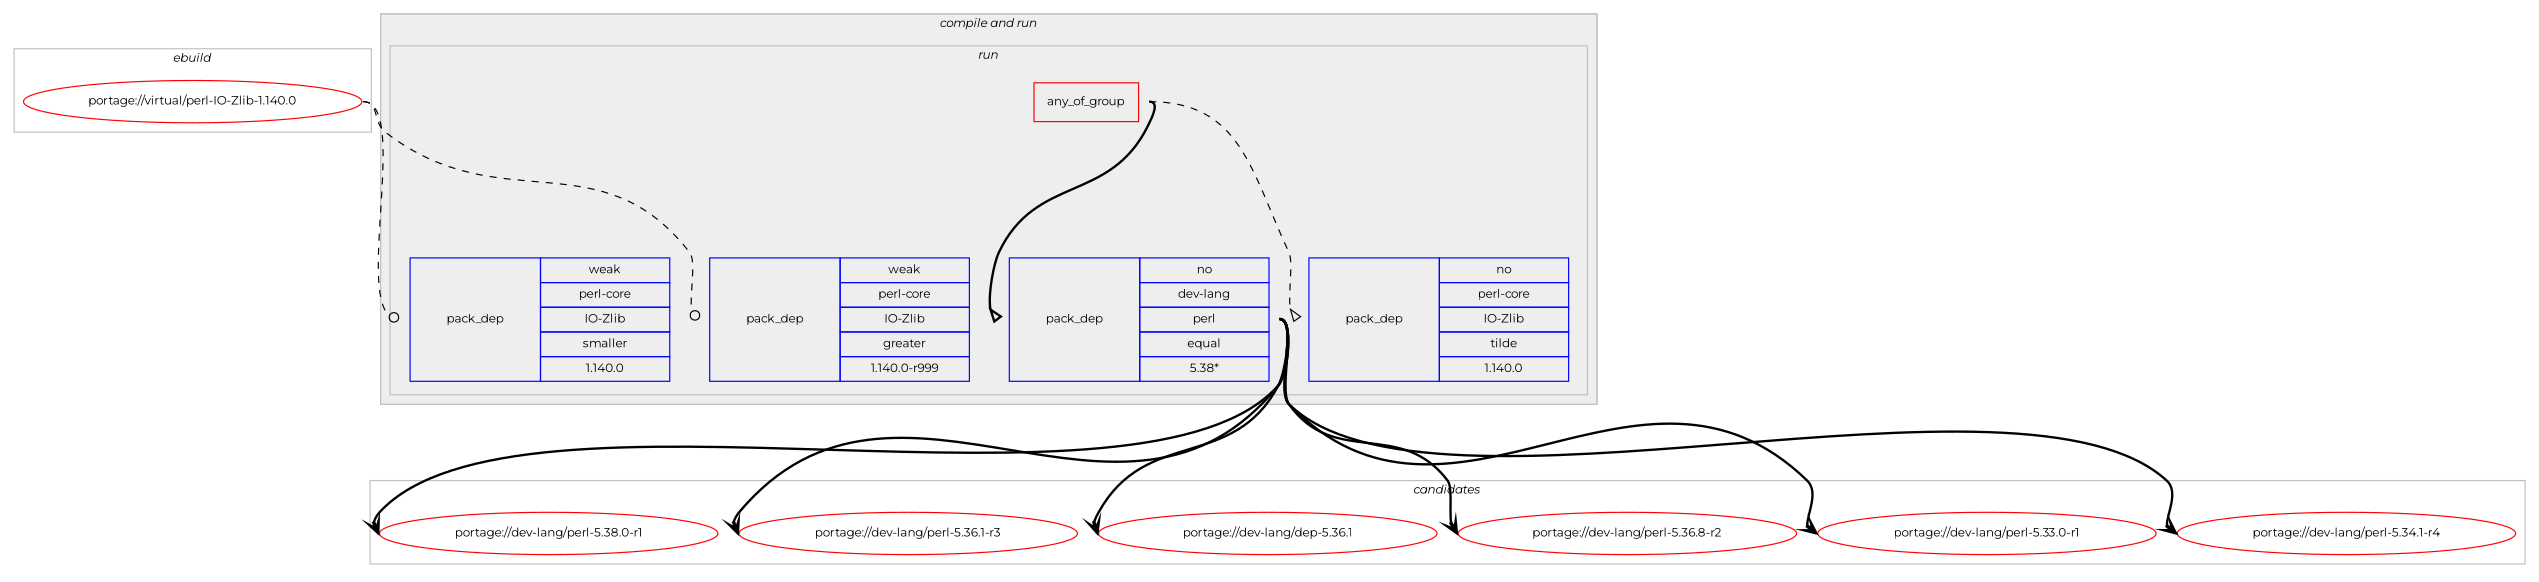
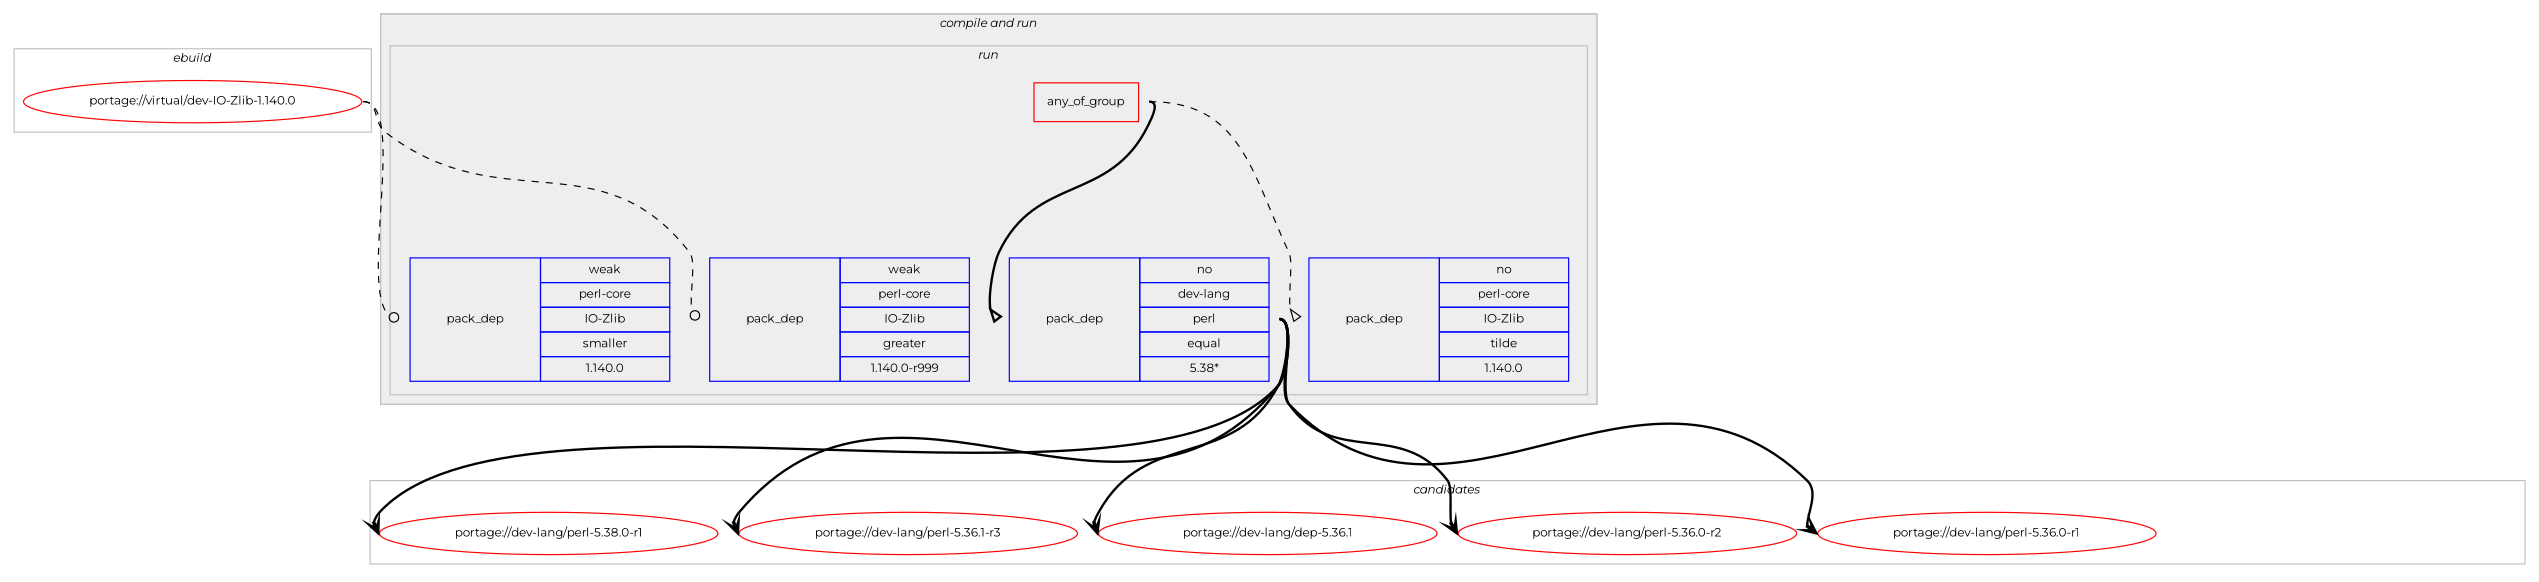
node "portage://virtual/perl-IO-Zlib-1.140.0": label "portage://virtual/perl-IO-Zlib-1.140.0" -> "portage://virtual/dev-IO-Zlib-1.140.0"
node "portage://dev-lang/perl-5.36.8-r2": label "portage://dev-lang/perl-5.36.8-r2" -> "portage://dev-lang/perl-5.36.0-r2"
node "portage://dev-lang/perl-5.33.0-r1": label "portage://dev-lang/perl-5.33.0-r1" -> "portage://dev-lang/perl-5.36.0-r1"
node "portage://dev-lang/perl-5.34.1-r4": removed
